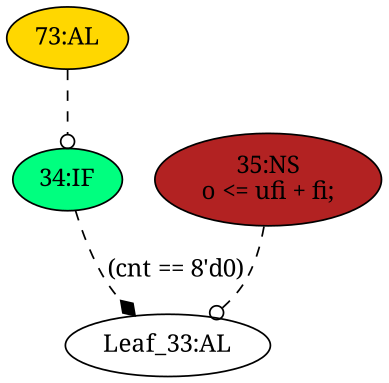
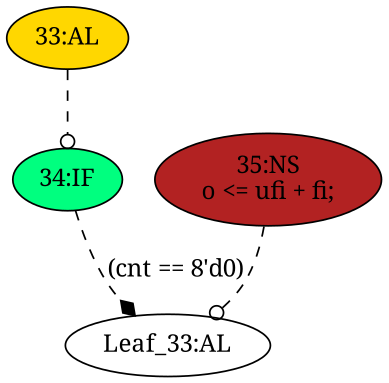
node "73:AL": label "73:AL" -> "33:AL"
